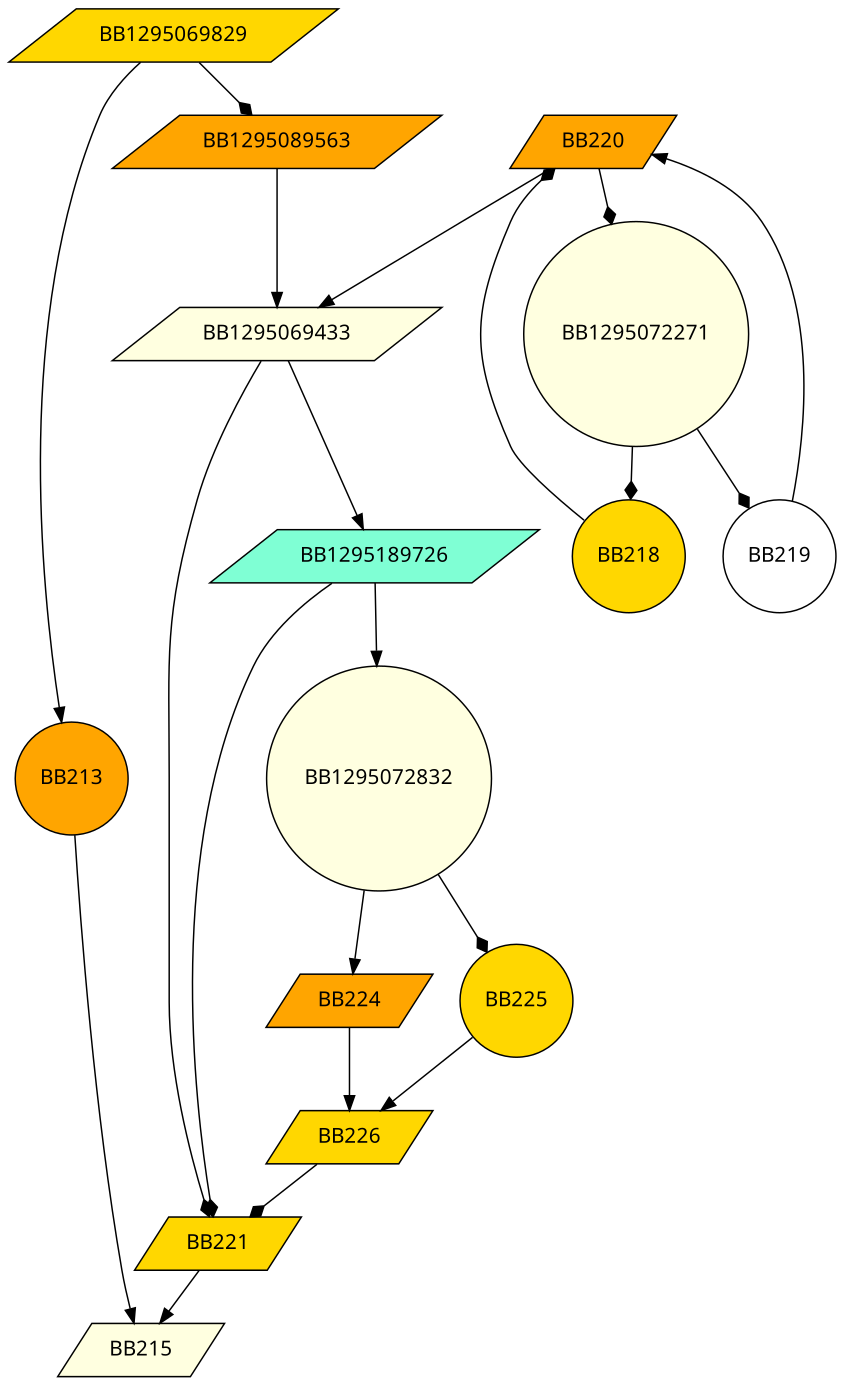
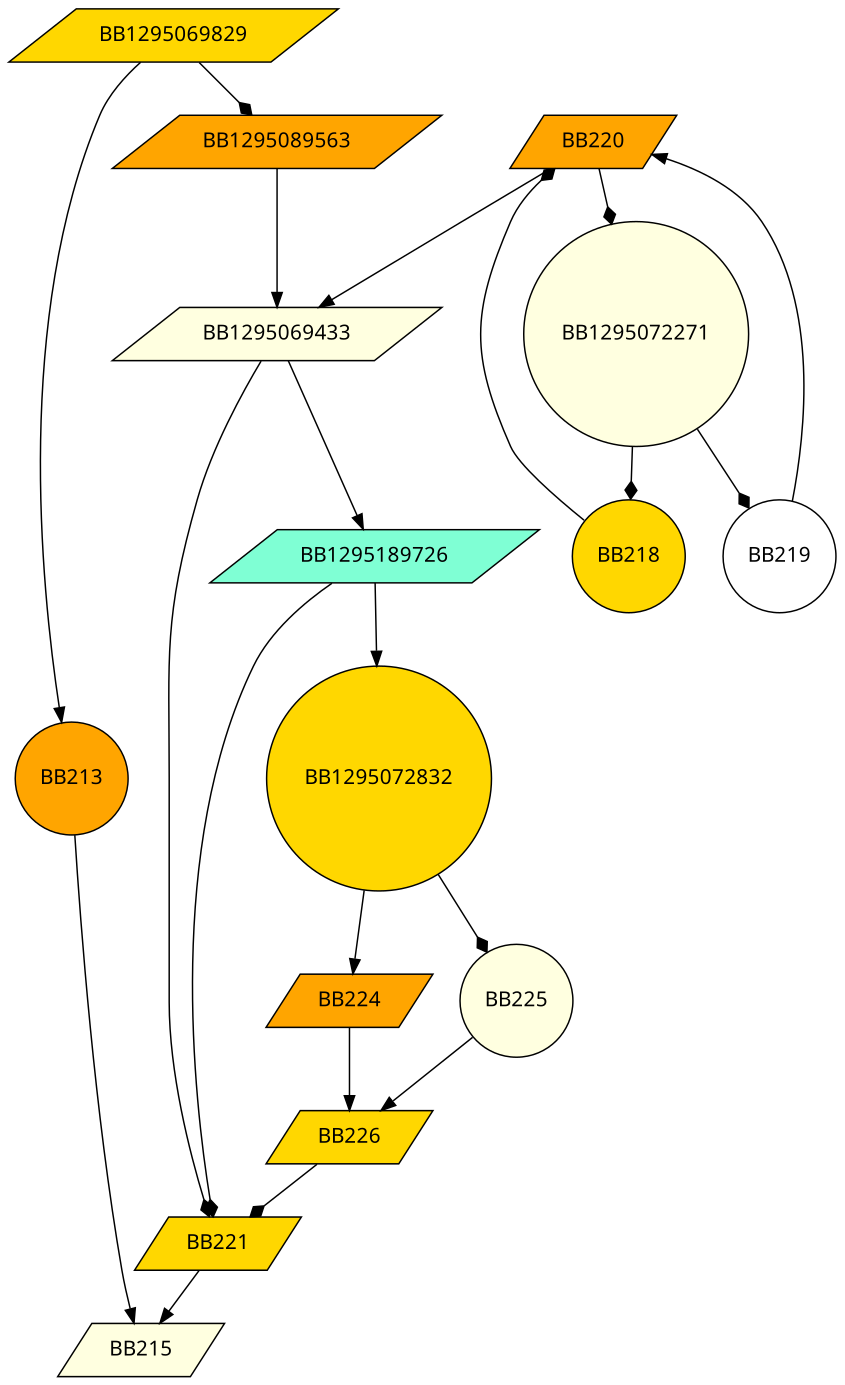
node "BB1295072832": fillcolor lightyellow -> gold
node "BB225": fillcolor gold -> lightyellow
